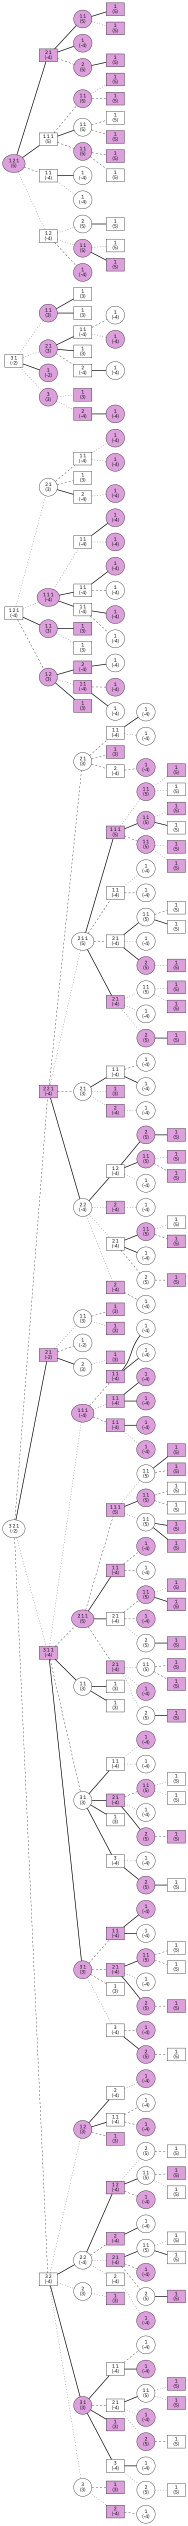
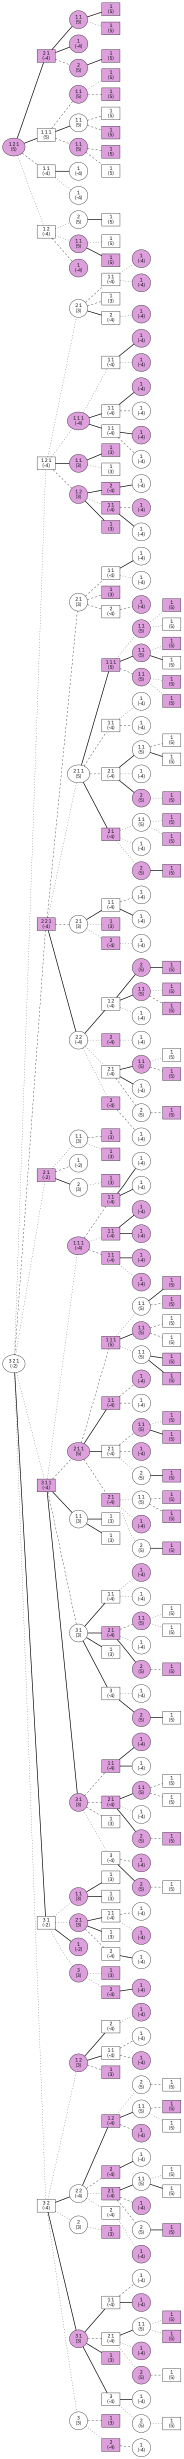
edge "1 2 1 (-4)" -- "3 2 1 (-2)": added
edge "2 1 (-2)" -- "3 2 1 (-2)": style bold -> dotted
edge "3 2 1 (-2)" -- "3 1 (-2)": added
edge "3 2 1 (-2)" -- "3 2 (-4)": style dashed -> dotted
